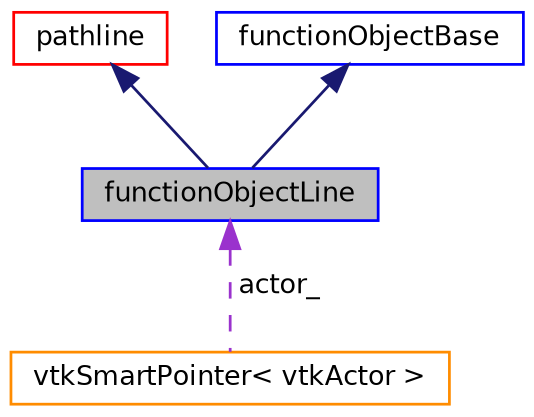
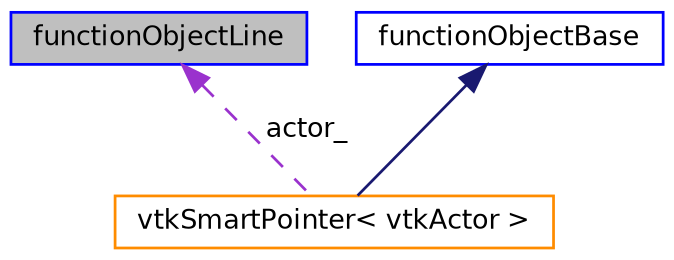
node "pathline": removed
edge "functionObjectLine" -> "functionObjectBase": now "vtkSmartPointer< vtkActor >" -> "functionObjectBase"
